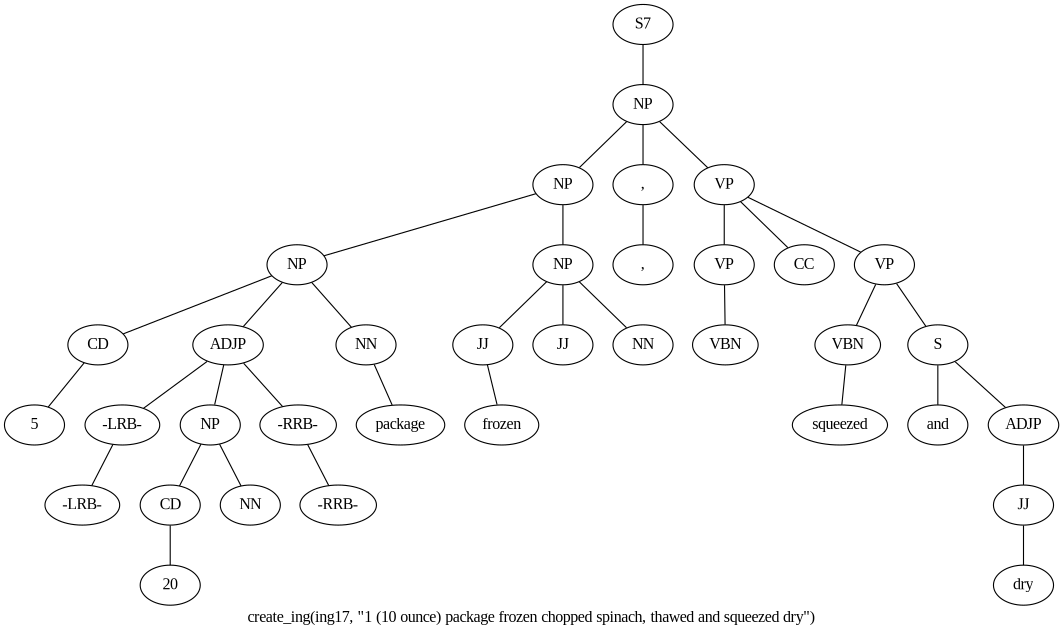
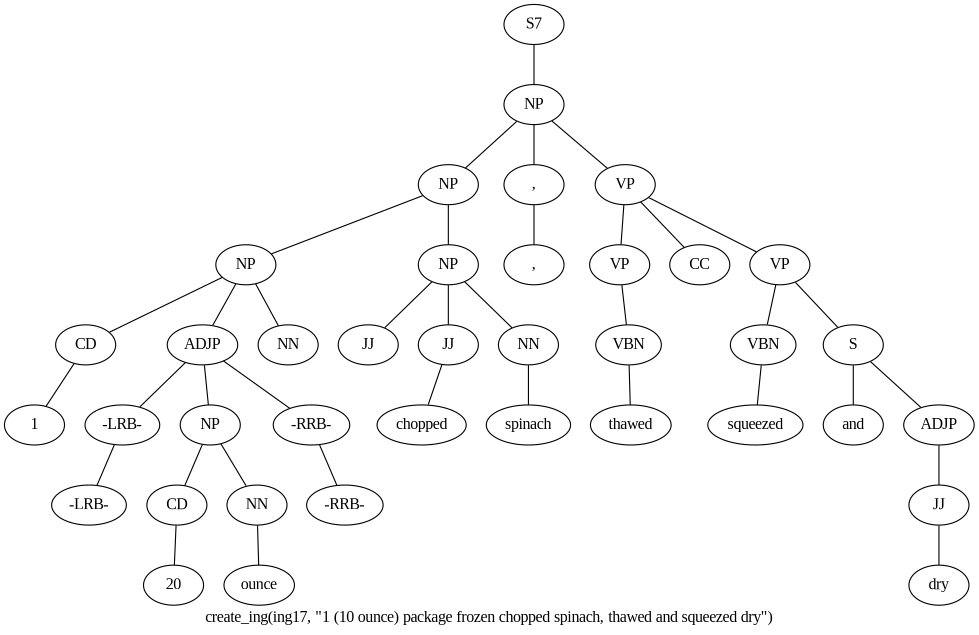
node "5": label "5" -> "1"
node "package": removed
node "chopped": added
node "frozen": removed
node "spinach": added
node "thawed": added
node "ounce": added
